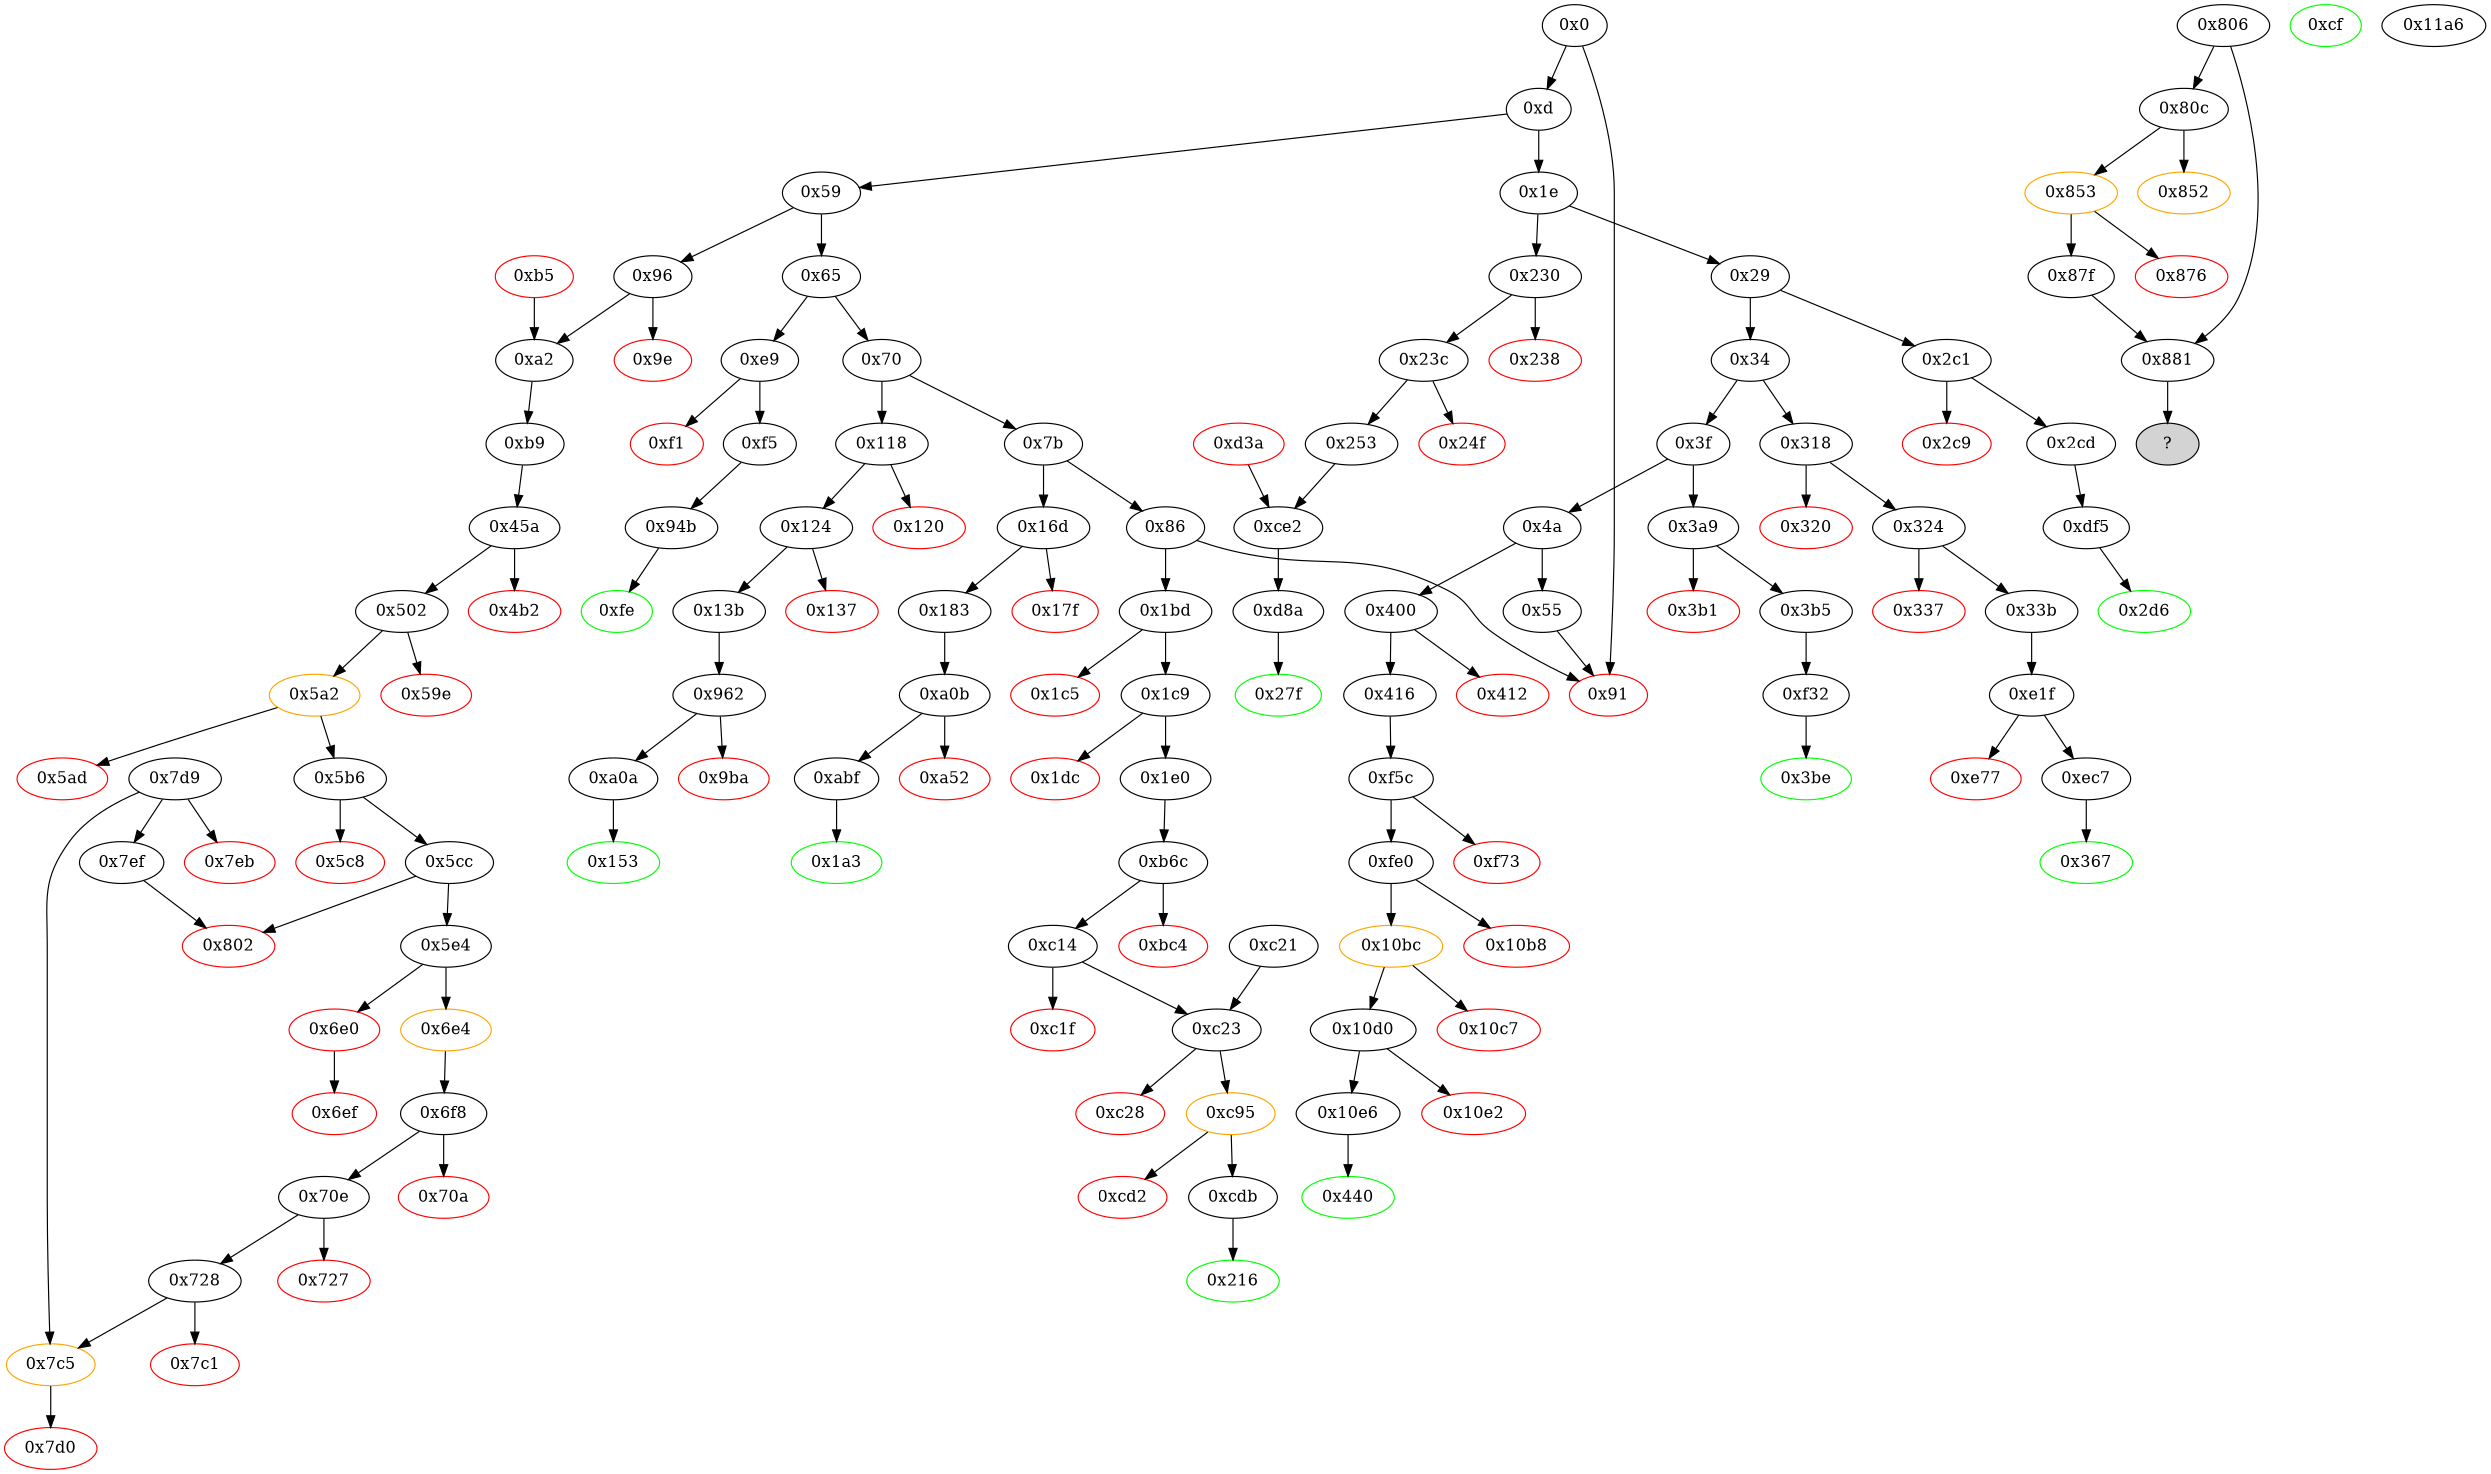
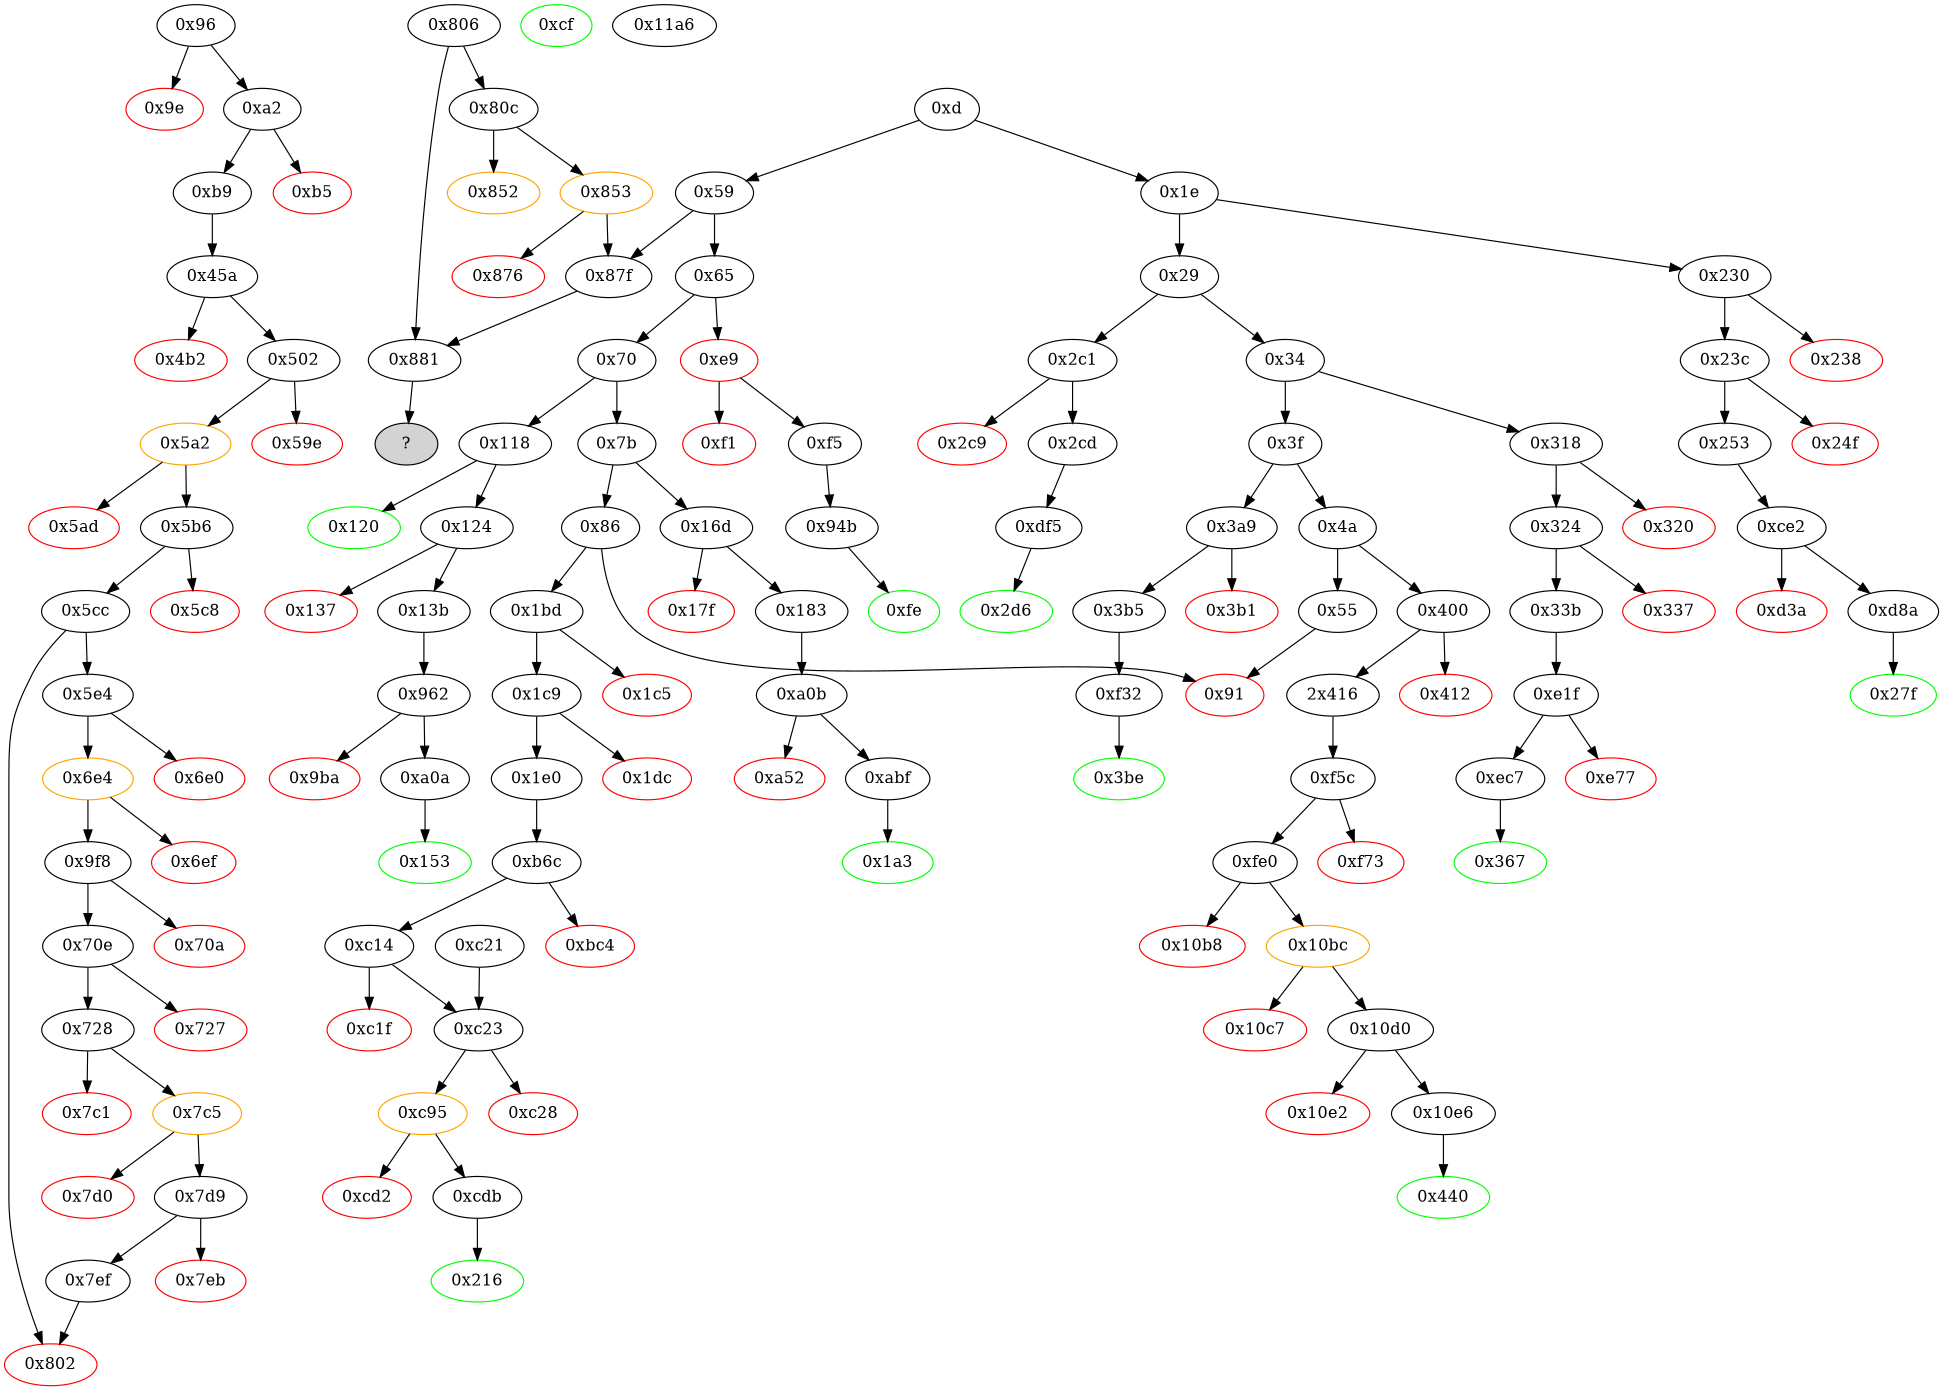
node "0x0": removed
edge "0x59" -> "0x96": now "0x59" -> "0x87f"
edge "0xb5" -> "0xa2": reversed
node "0xe9": color black -> red
edge "0xd3a" -> "0xce2": reversed
node "0x120": color red -> green
node "0x416": label "0x416" -> "2x416"
edge "0x7d9" -> "0x7c5": reversed
edge "0x6e0" -> "0x6ef": now "0x6e4" -> "0x6ef"
node "0x6f8": label "0x6f8" -> "0x9f8"
